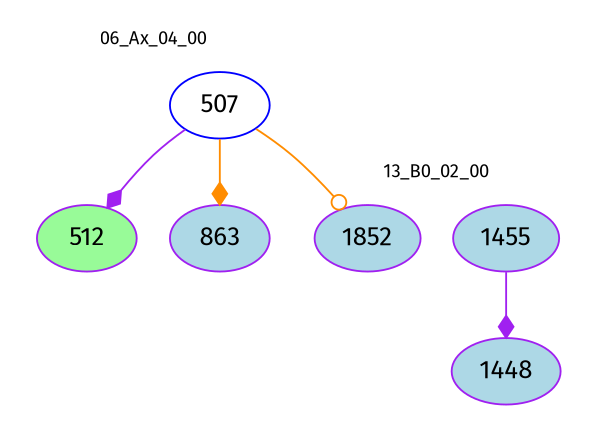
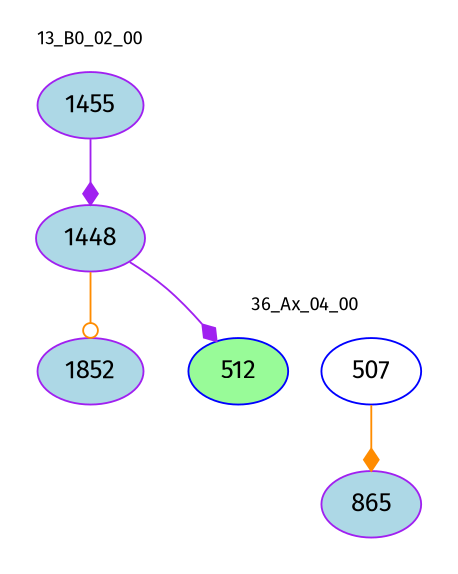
cluster "06_Ax_04_00": label "06_Ax_04_00" -> "36_Ax_04_00"
edge "507" -> "512": now "1448" -> "512"
edge "507" -> "1852": now "1448" -> "1852"
node "512": color purple -> blue
node "863": label "863" -> "865"
